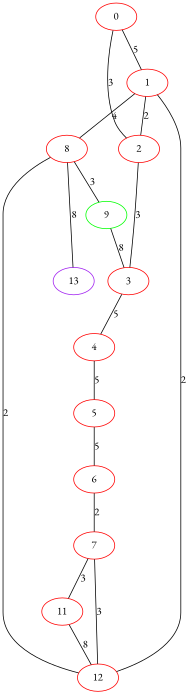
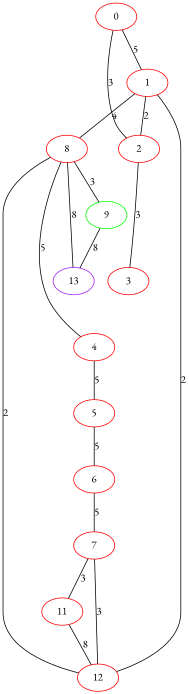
edge "9" -- "3": now "9" -- "13"
edge "3" -- "4": now "8" -- "4"
edge "6" -- "7": label "2" -> "5"
